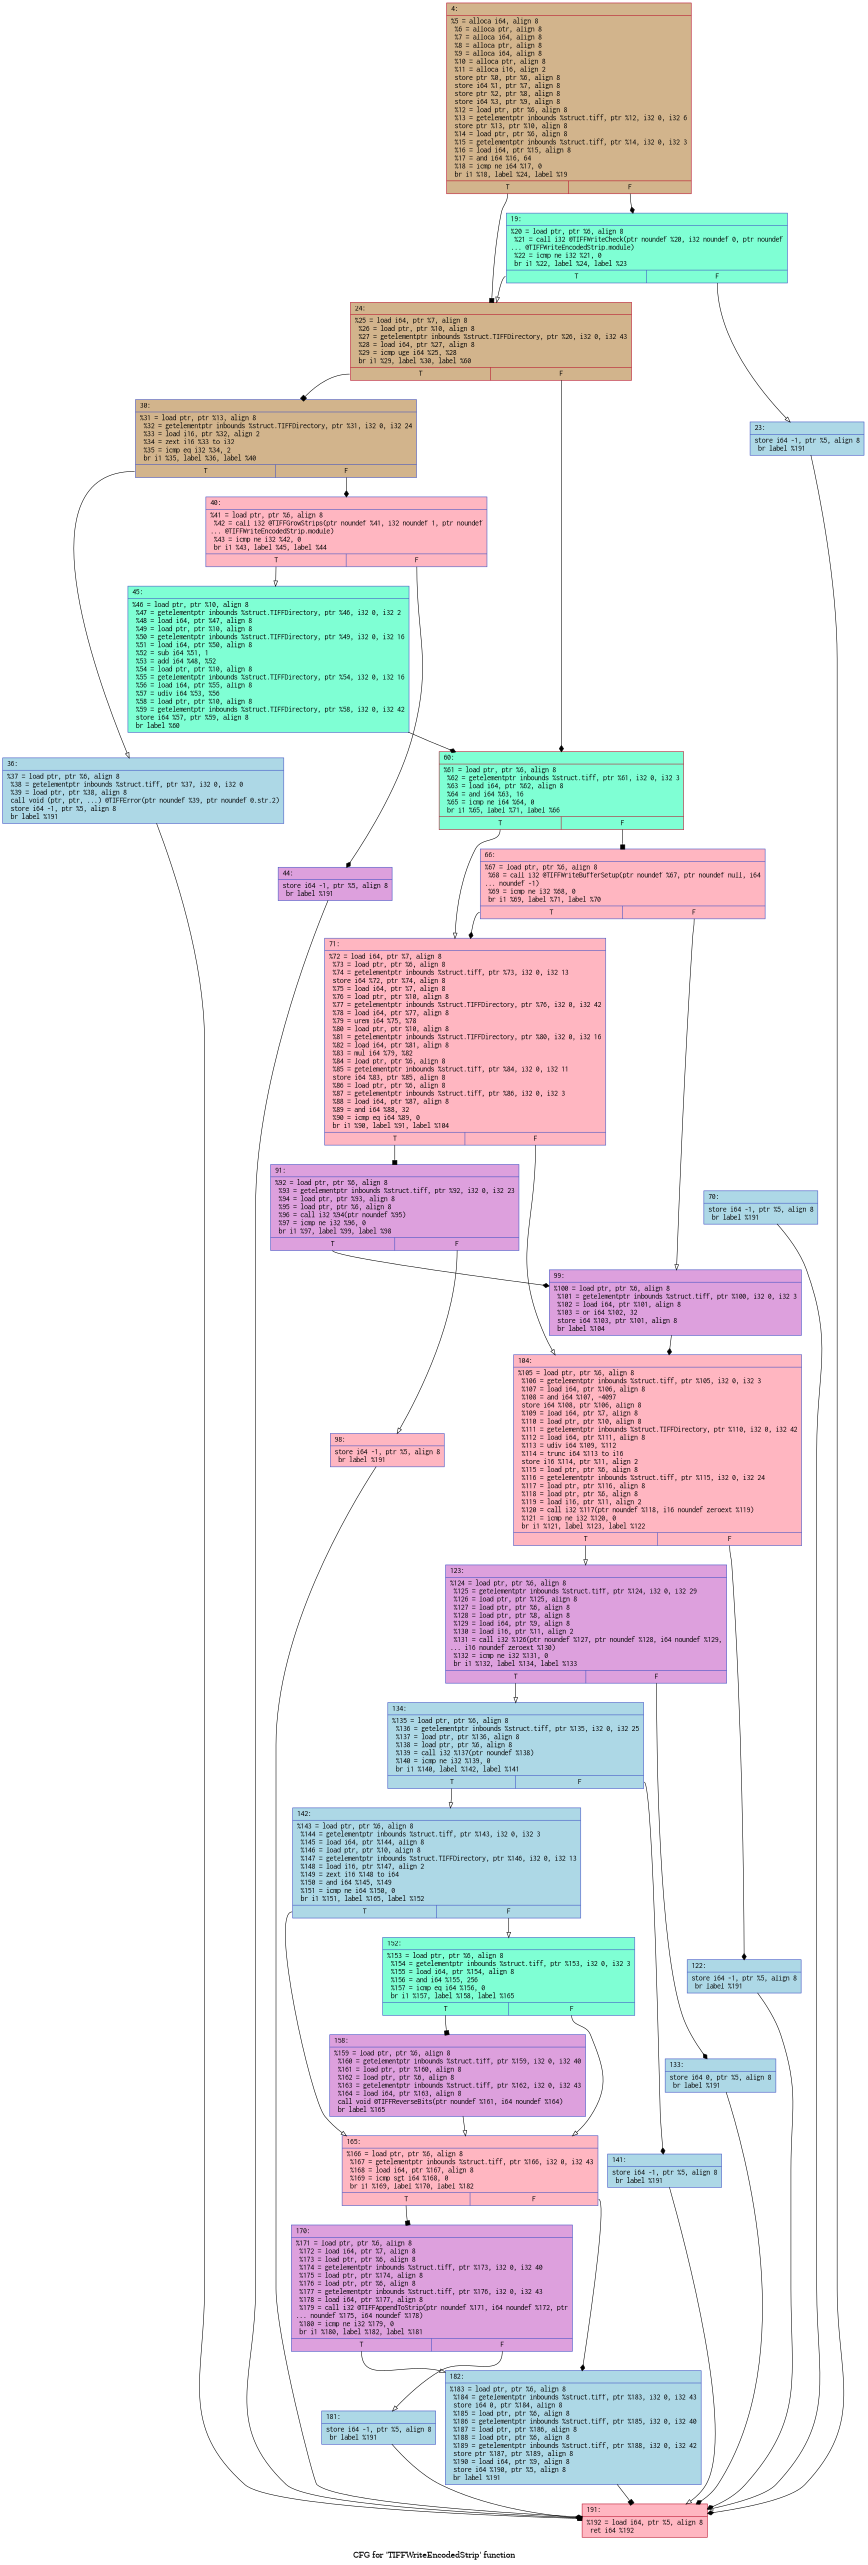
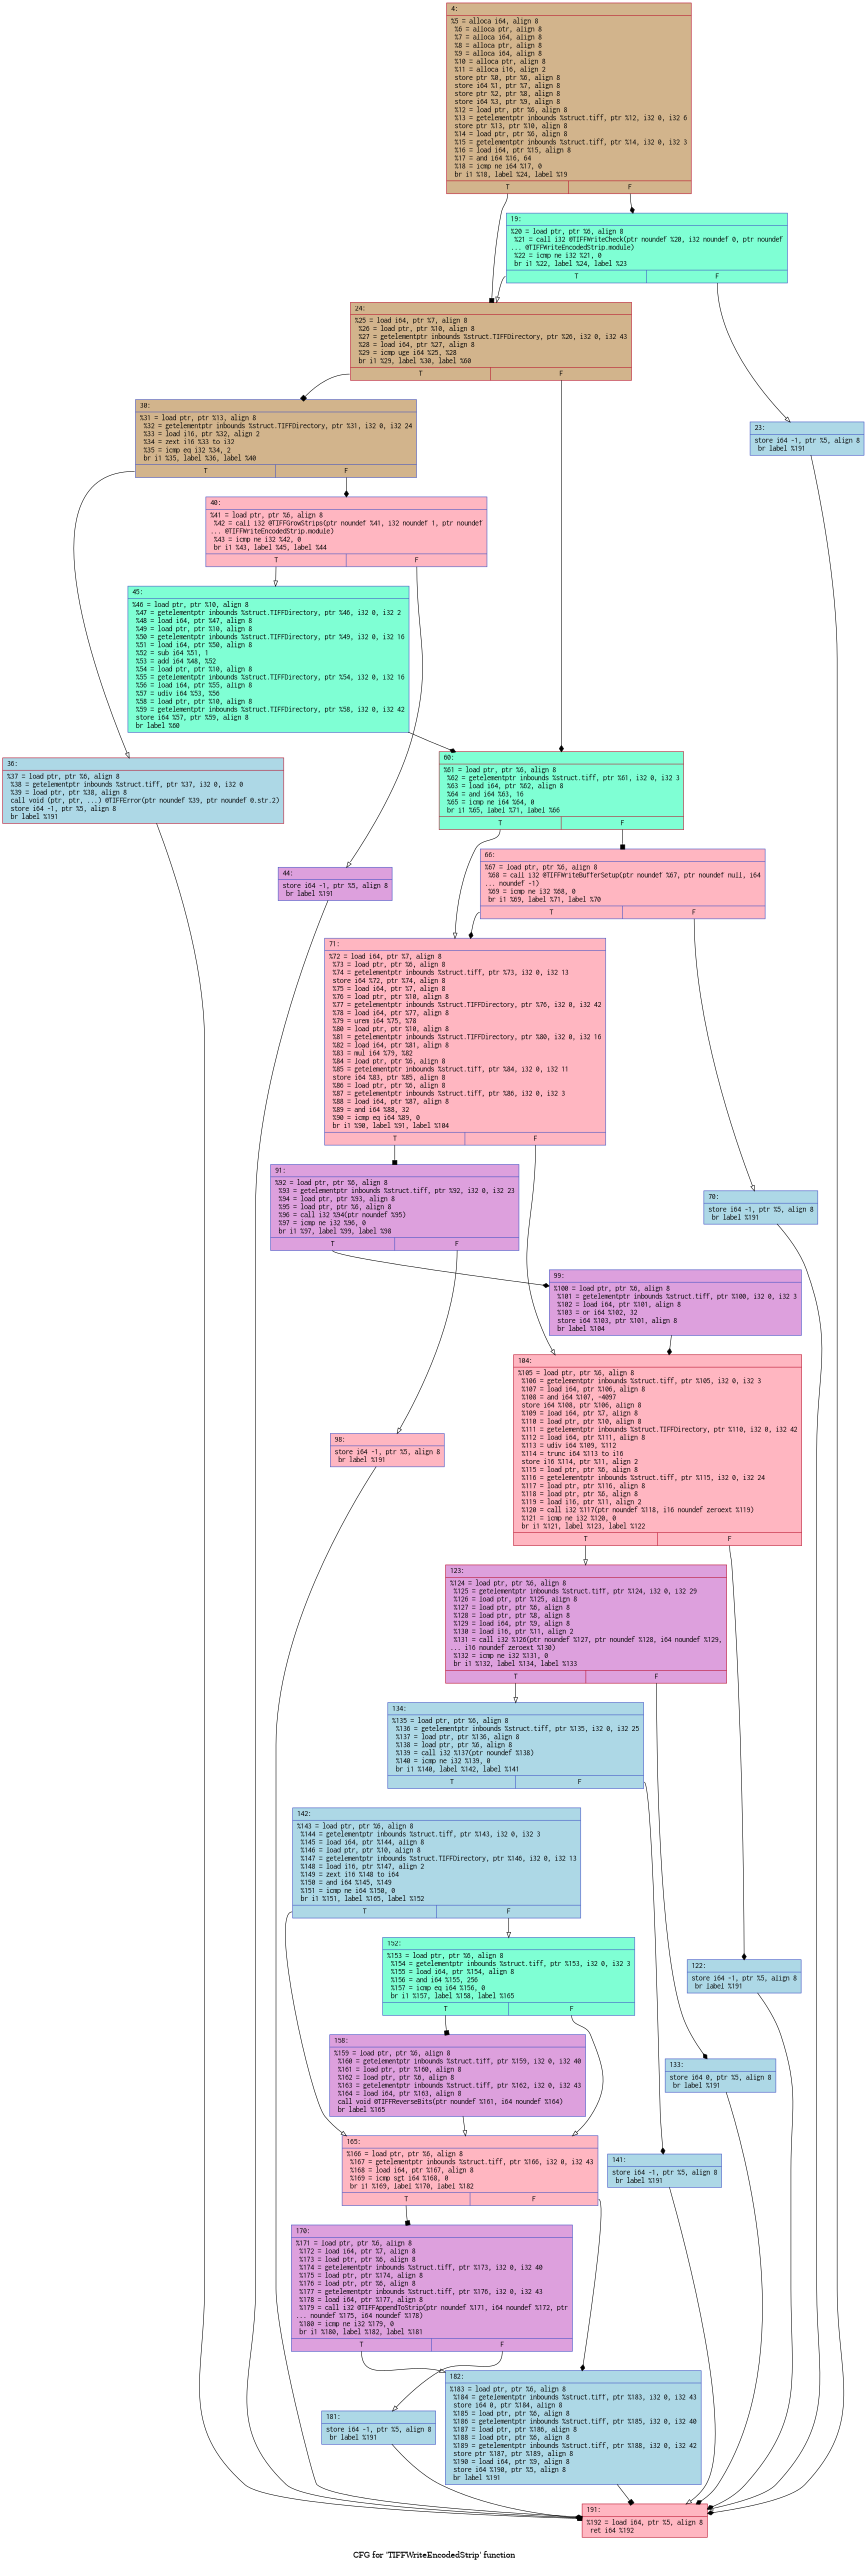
edge "40:" -> "44:": arrowhead diamond -> onormal
node "36:": color #3d50c3ff -> #b70d28ff
edge "66:" -> "99:": now "66:" -> "70:"
node "104:": color #3d50c3ff -> #b70d28ff
node "123:": color #3d50c3ff -> #b70d28ff
edge "134:" -> "142:": removed
